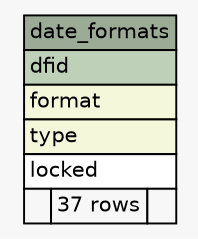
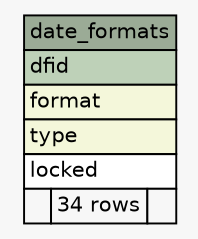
node "date_formats": text "37 rows" -> "34 rows"
